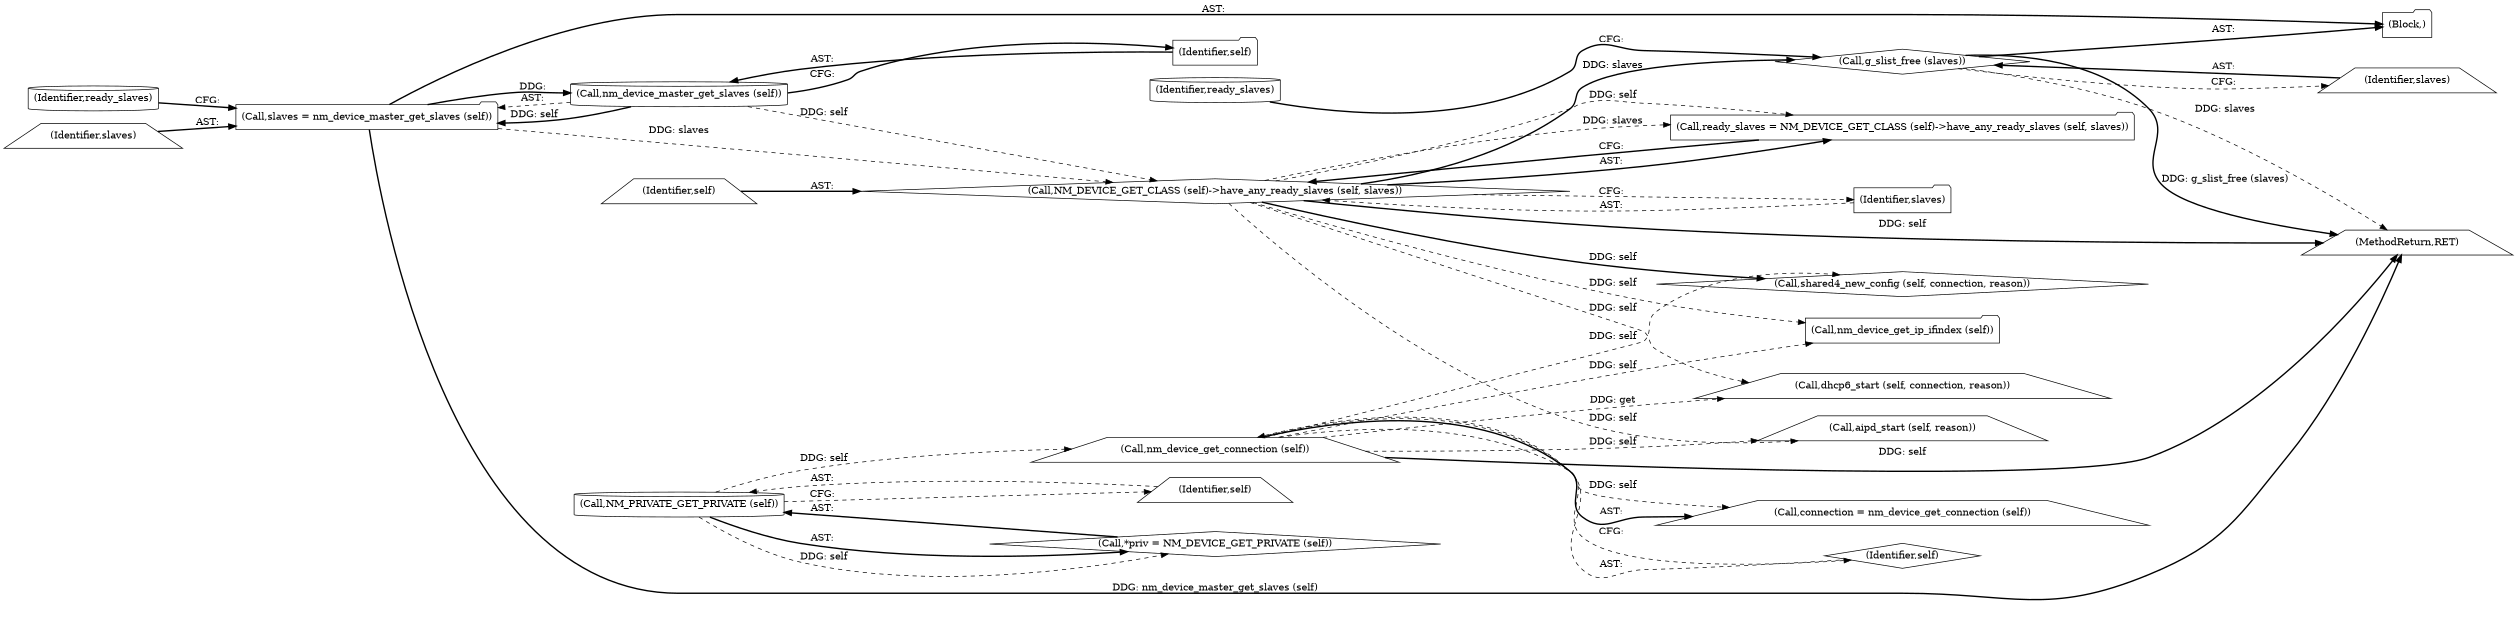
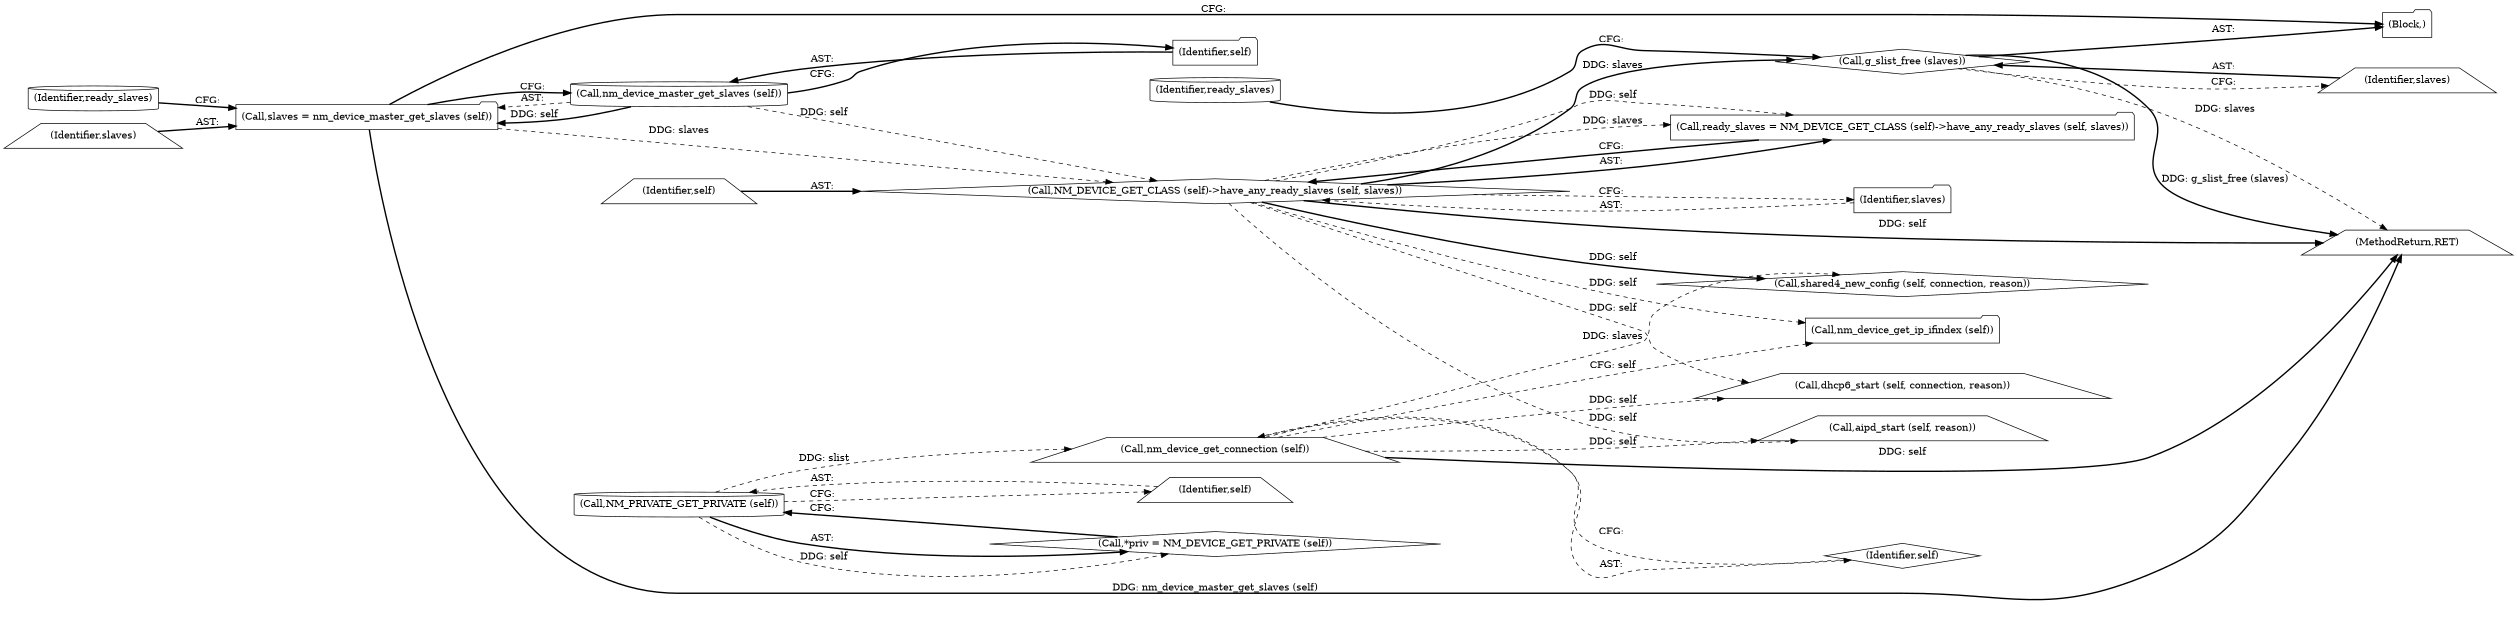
edge "(Call,slaves = nm_device_master_get_slaves (self))" -> "(Block,)": label "AST: " -> "CFG: "
edge "(Call,slaves = nm_device_master_get_slaves (self))" -> "(Call,nm_device_master_get_slaves (self))": label "DDG: " -> "CFG: "
edge "(Call,nm_device_get_connection (self))" -> "(Call,shared4_new_config (self, connection, reason))": label "DDG: self" -> "DDG: slaves"
edge "(Call,nm_device_get_connection (self))" -> "(Call,nm_device_get_ip_ifindex (self))": label "DDG: self" -> "CFG: self"
edge "(Call,nm_device_get_connection (self))" -> "(Call,dhcp6_start (self, connection, reason))": label "DDG: get" -> "DDG: self"
edge "(Call,NM_PRIVATE_GET_PRIVATE (self))" -> "(Call,nm_device_get_connection (self))": label "DDG: self" -> "DDG: slist"
edge "(Call,*priv = NM_DEVICE_GET_PRIVATE (self))" -> "(Call,NM_PRIVATE_GET_PRIVATE (self))": label "AST: " -> "CFG: "
node "(Call,connection = nm_device_get_connection (self))": removed
